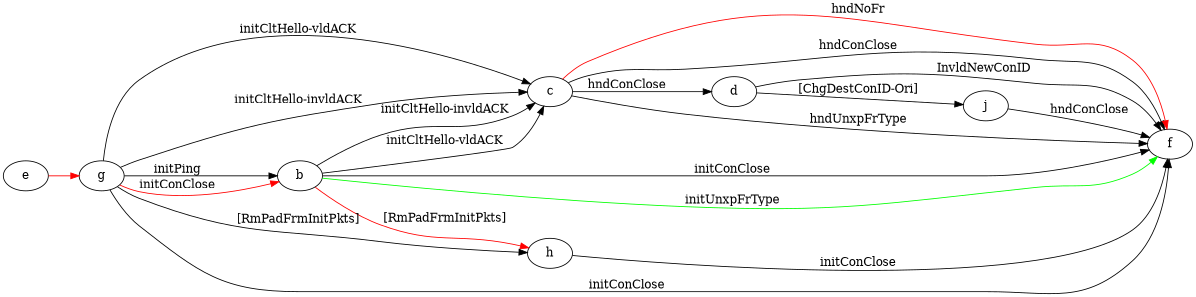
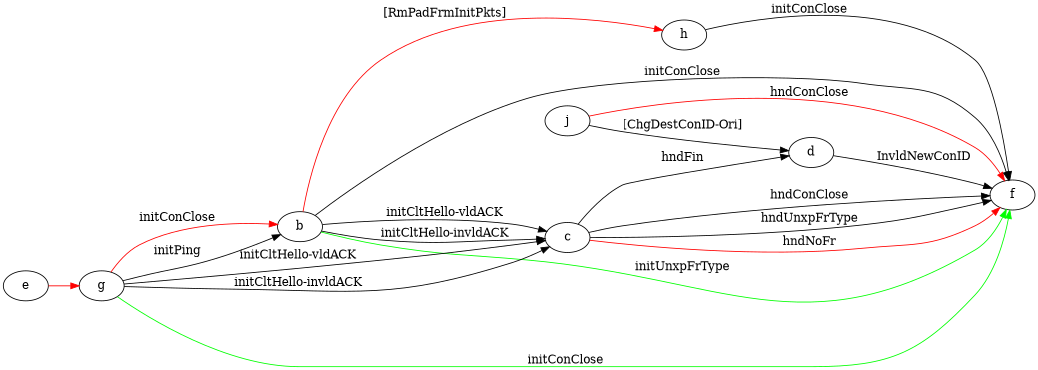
edge "c" -> "d": label "hndConClose " -> "hndFin "
edge "d" -> "j": reversed
edge "j" -> "f": color black -> red
edge "g" -> "h": removed, label "[RmPadFrmInitPkts]"
edge "g" -> "f": color black -> green
